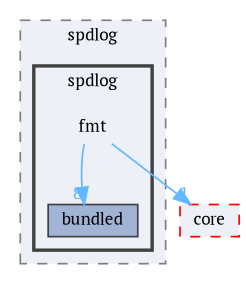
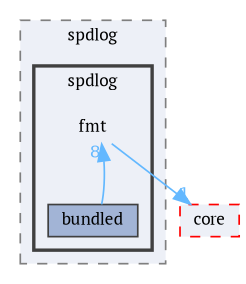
edge "fmt" -> "bundled": reversed
